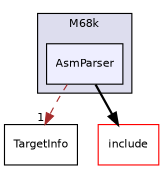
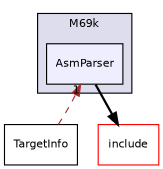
cluster "M68k": label "M68k" -> "M69k"
edge "AsmParser" -> "TargetInfo": reversed
